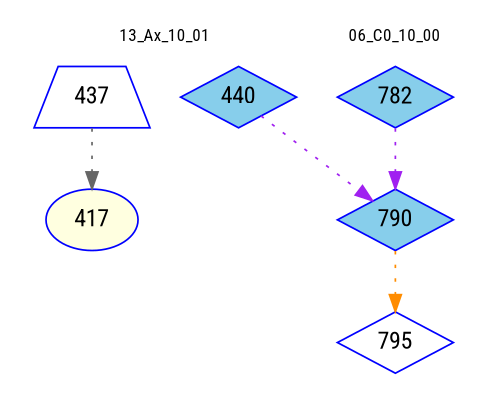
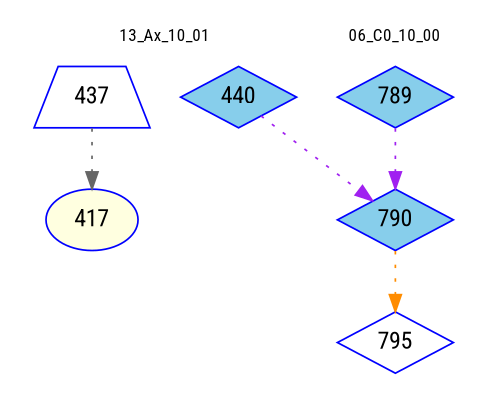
node "782": label "782" -> "789"
